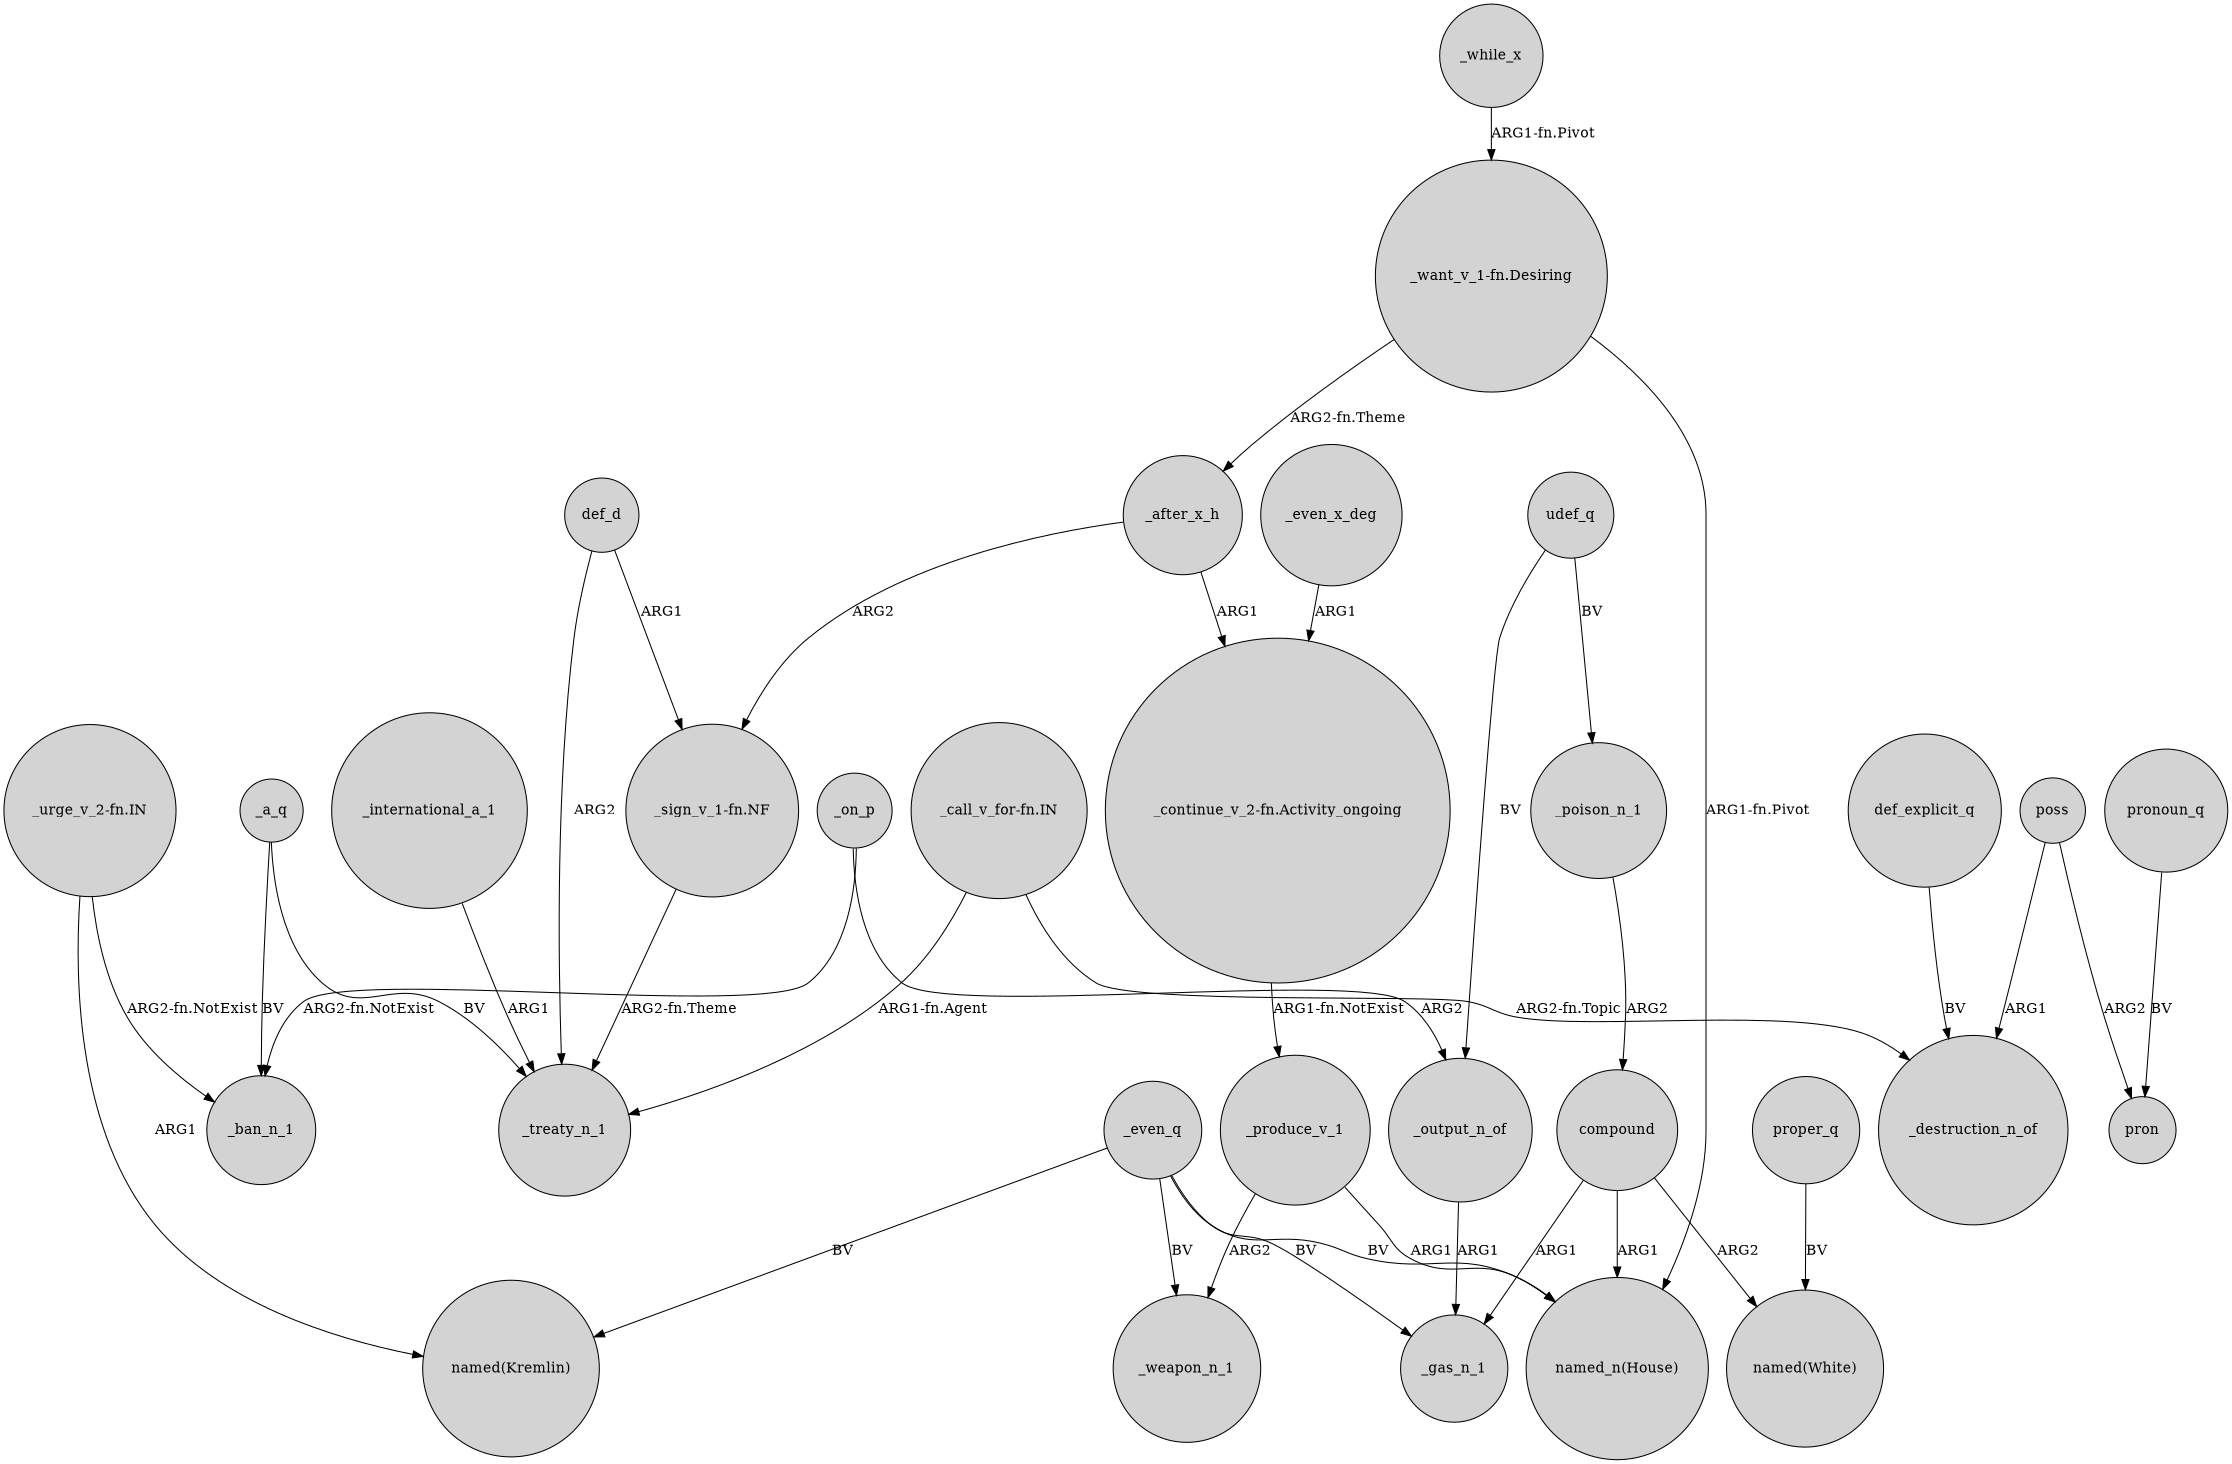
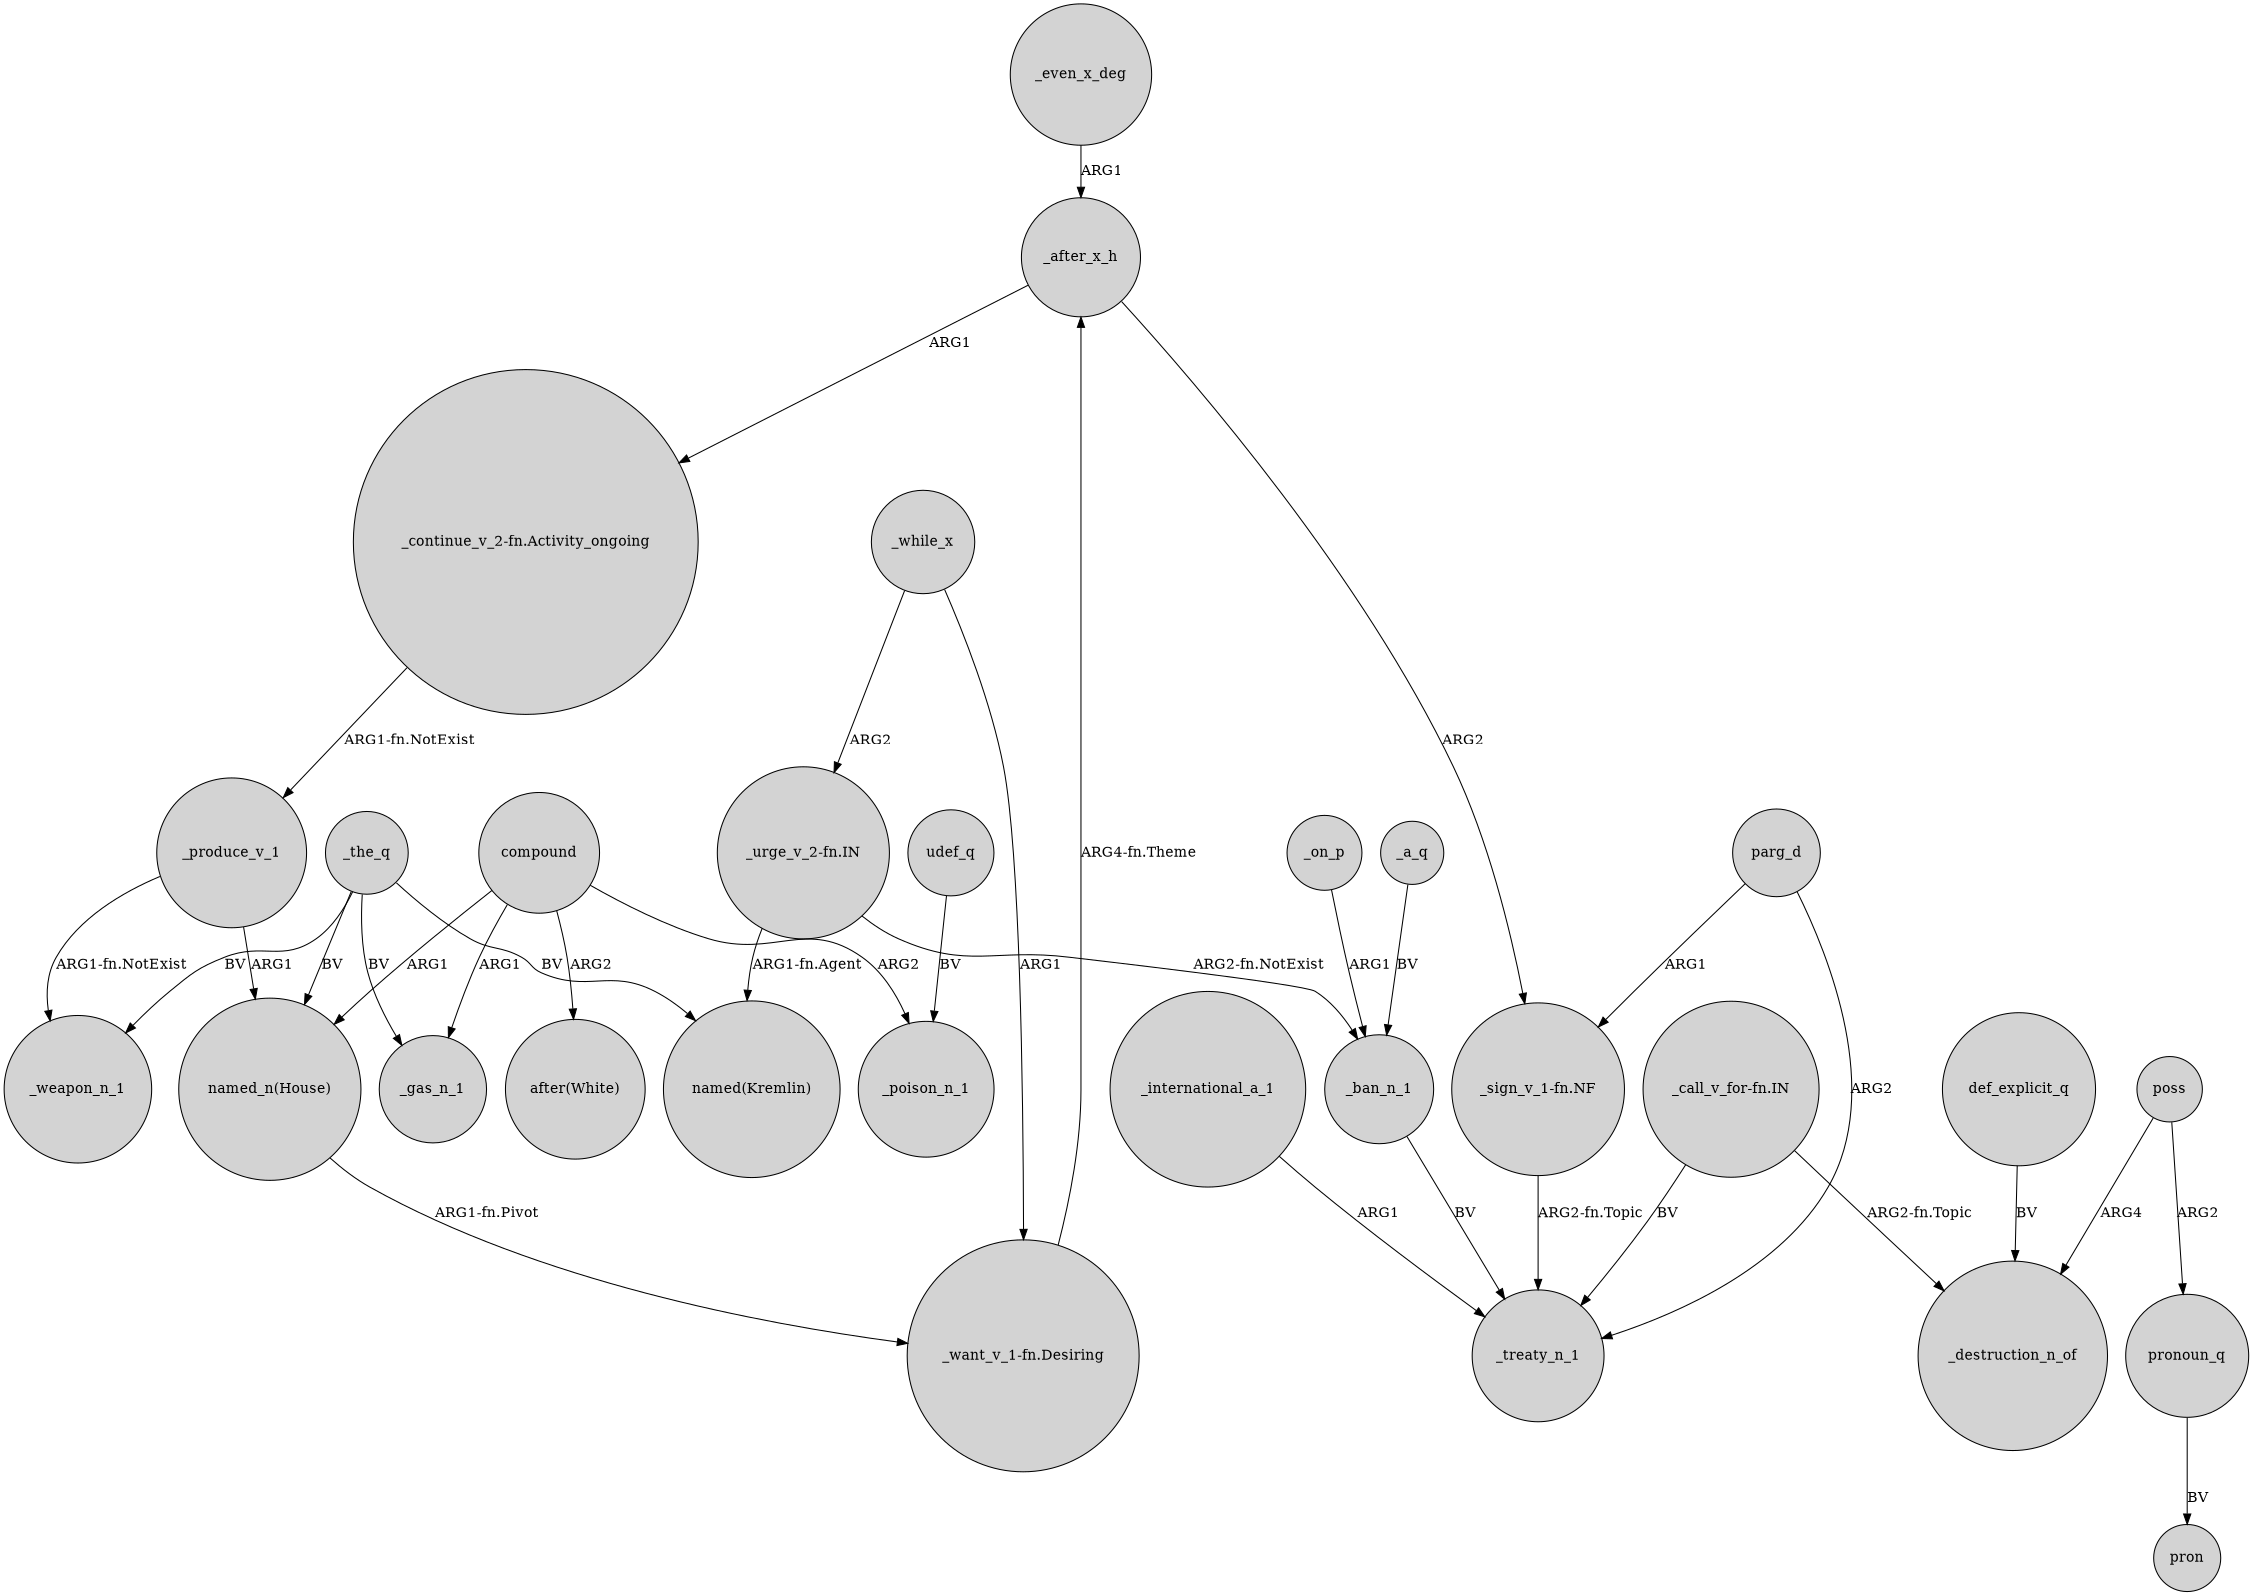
edge "_while_x" -> "_want_v_1-fn.Desiring": label "ARG1-fn.Pivot" -> "ARG1"
edge "_want_v_1-fn.Desiring" -> "_after_x_h": label "ARG2-fn.Theme" -> "ARG4-fn.Theme"
node "def_d": label "def_d" -> "parg_d"
edge "_even_x_deg" -> "_continue_v_2-fn.Activity_ongoing": now "_even_x_deg" -> "_after_x_h"
edge "_while_x" -> "_urge_v_2-fn.IN": added, label "ARG2"
edge "_want_v_1-fn.Desiring" -> "named_n(House)": reversed
edge "poss" -> "pron": now "poss" -> "pronoun_q"
edge "_poison_n_1" -> "compound": reversed
edge "_a_q" -> "_treaty_n_1": now "_ban_n_1" -> "_treaty_n_1"
edge "_on_p" -> "_ban_n_1": label "ARG2-fn.NotExist" -> "ARG1"
edge "_sign_v_1-fn.NF" -> "_treaty_n_1": label "ARG2-fn.Theme" -> "ARG2-fn.Topic"
edge "_call_v_for-fn.IN" -> "_treaty_n_1": label "ARG1-fn.Agent" -> "BV"
edge "poss" -> "_destruction_n_of": label "ARG1" -> "ARG4"
edge "_urge_v_2-fn.IN" -> "named(Kremlin)": label "ARG1" -> "ARG1-fn.Agent"
node "_even_q": label "_even_q" -> "_the_q"
node "_output_n_of": removed
node "proper_q": removed
edge "_produce_v_1" -> "_weapon_n_1": label "ARG2" -> "ARG1-fn.NotExist"
node "named(White)": label "named(White)" -> "after(White)"
